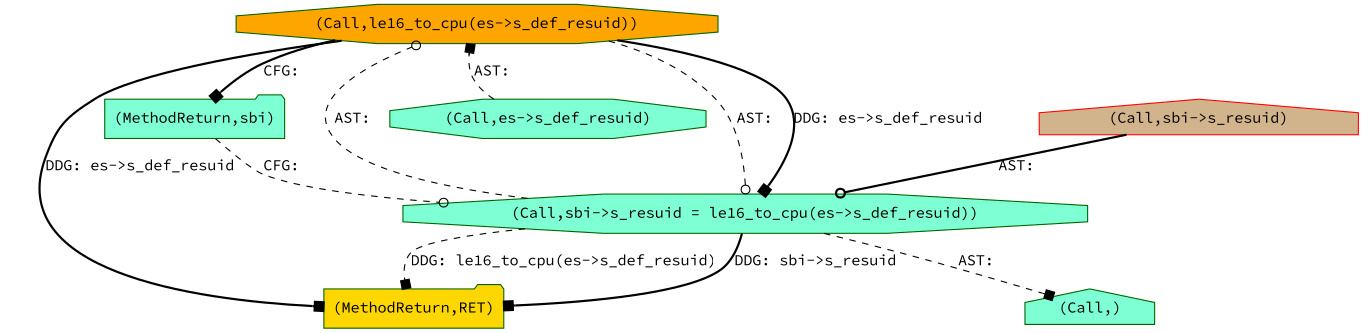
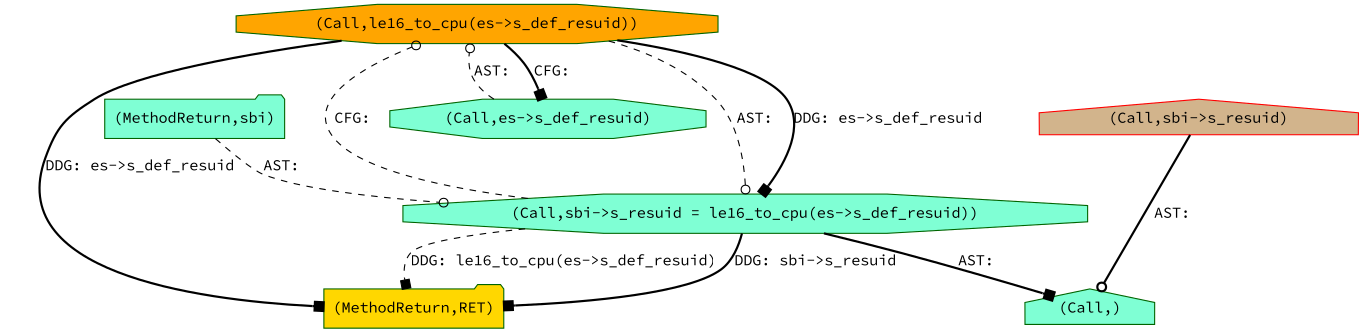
edge "(Call,le16_to_cpu(es->s_def_resuid))" -> "(MethodReturn,sbi)": now "(Call,le16_to_cpu(es->s_def_resuid))" -> "(Call,es->s_def_resuid)"
edge "(Call,es->s_def_resuid)" -> "(Call,le16_to_cpu(es->s_def_resuid))": arrowhead box -> odot
edge "(Call,sbi->s_resuid = le16_to_cpu(es->s_def_resuid))" -> "(Call,le16_to_cpu(es->s_def_resuid))": label "AST: " -> "CFG: "
edge "(Call,sbi->s_resuid)" -> "(Call,sbi->s_resuid = le16_to_cpu(es->s_def_resuid))": now "(Call,sbi->s_resuid)" -> "(Call,)"
edge "(MethodReturn,sbi)" -> "(Call,sbi->s_resuid = le16_to_cpu(es->s_def_resuid))": label "CFG: " -> "AST: "
edge "(Call,sbi->s_resuid = le16_to_cpu(es->s_def_resuid))" -> "(Call,)": style dashed -> bold
